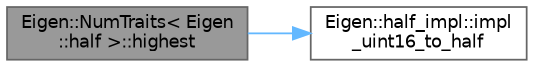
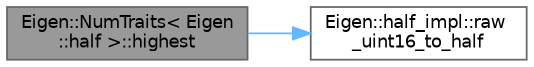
node "Eigen::half_impl::impl _uint16_to_half": label "Eigen::half_impl::impl _uint16_to_half" -> "Eigen::half_impl::raw _uint16_to_half"
